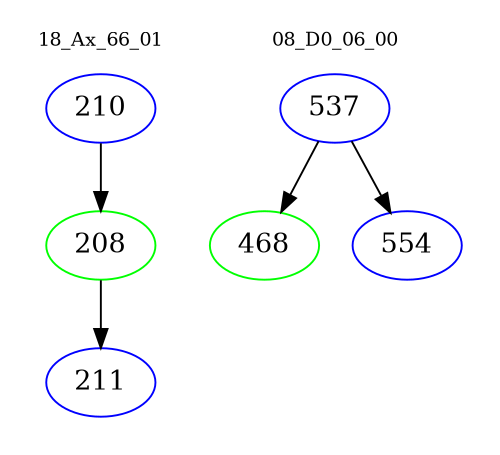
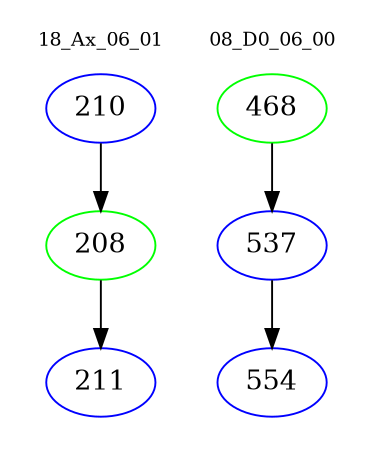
cluster "18_Ax_66_01": label "18_Ax_66_01" -> "18_Ax_06_01"
edge "537" -> "468": reversed
